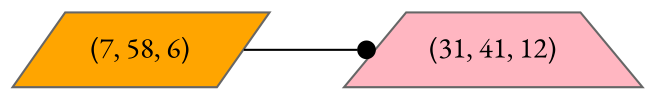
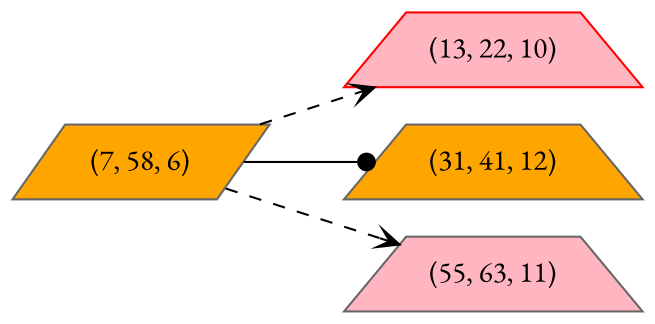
node "(13, 22, 10)": added
node "(31, 41, 12)": fillcolor lightpink -> orange
node "(55, 63, 11)": added
